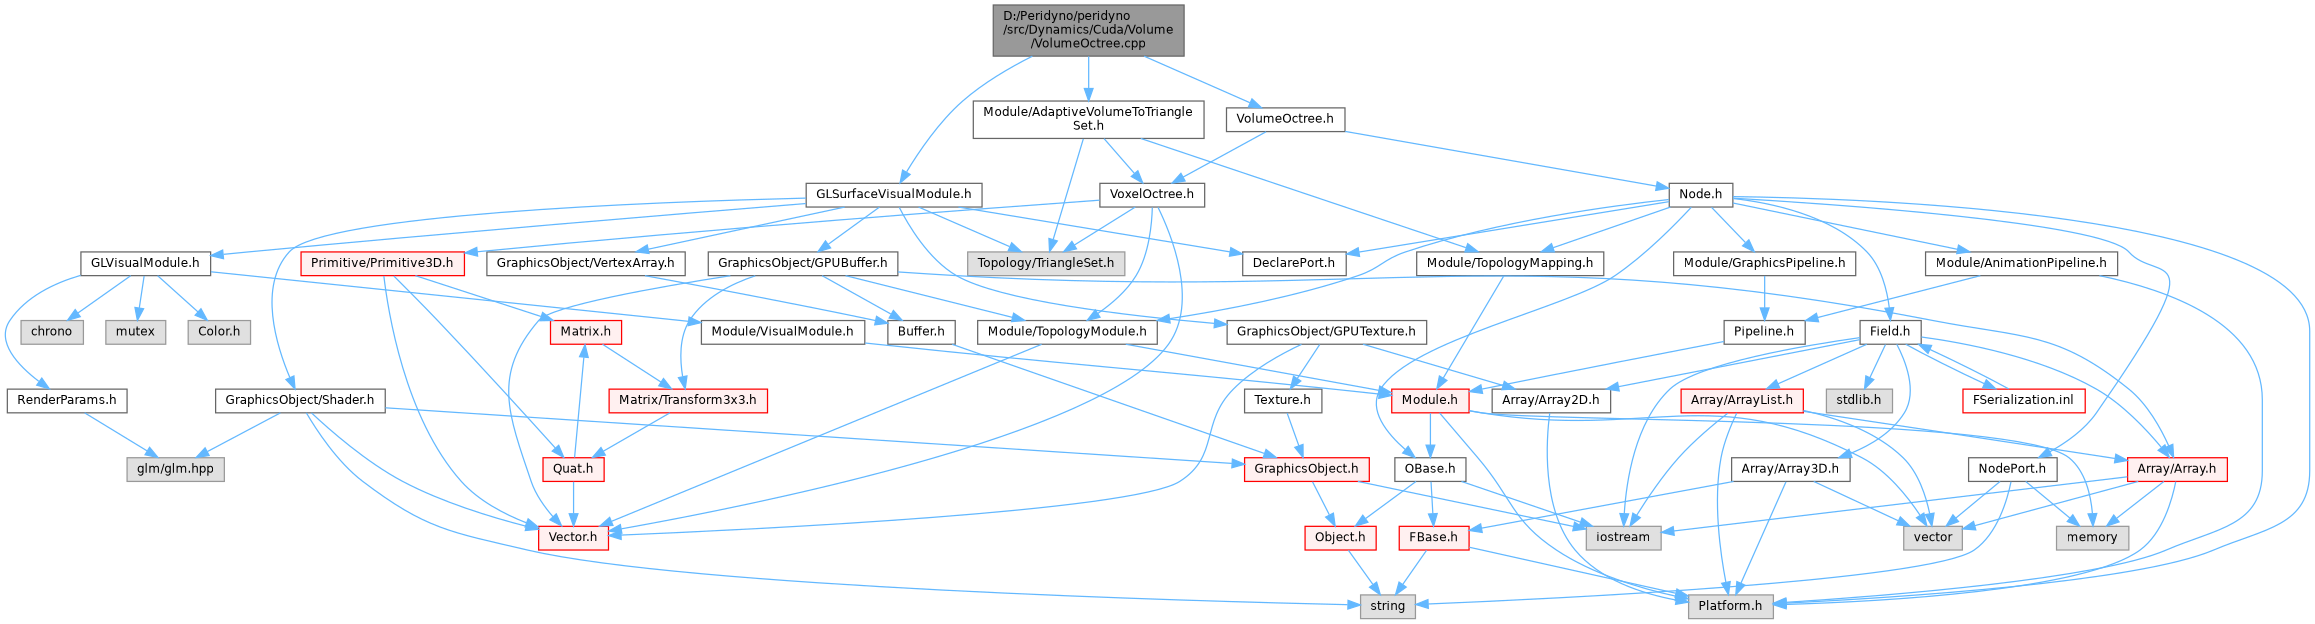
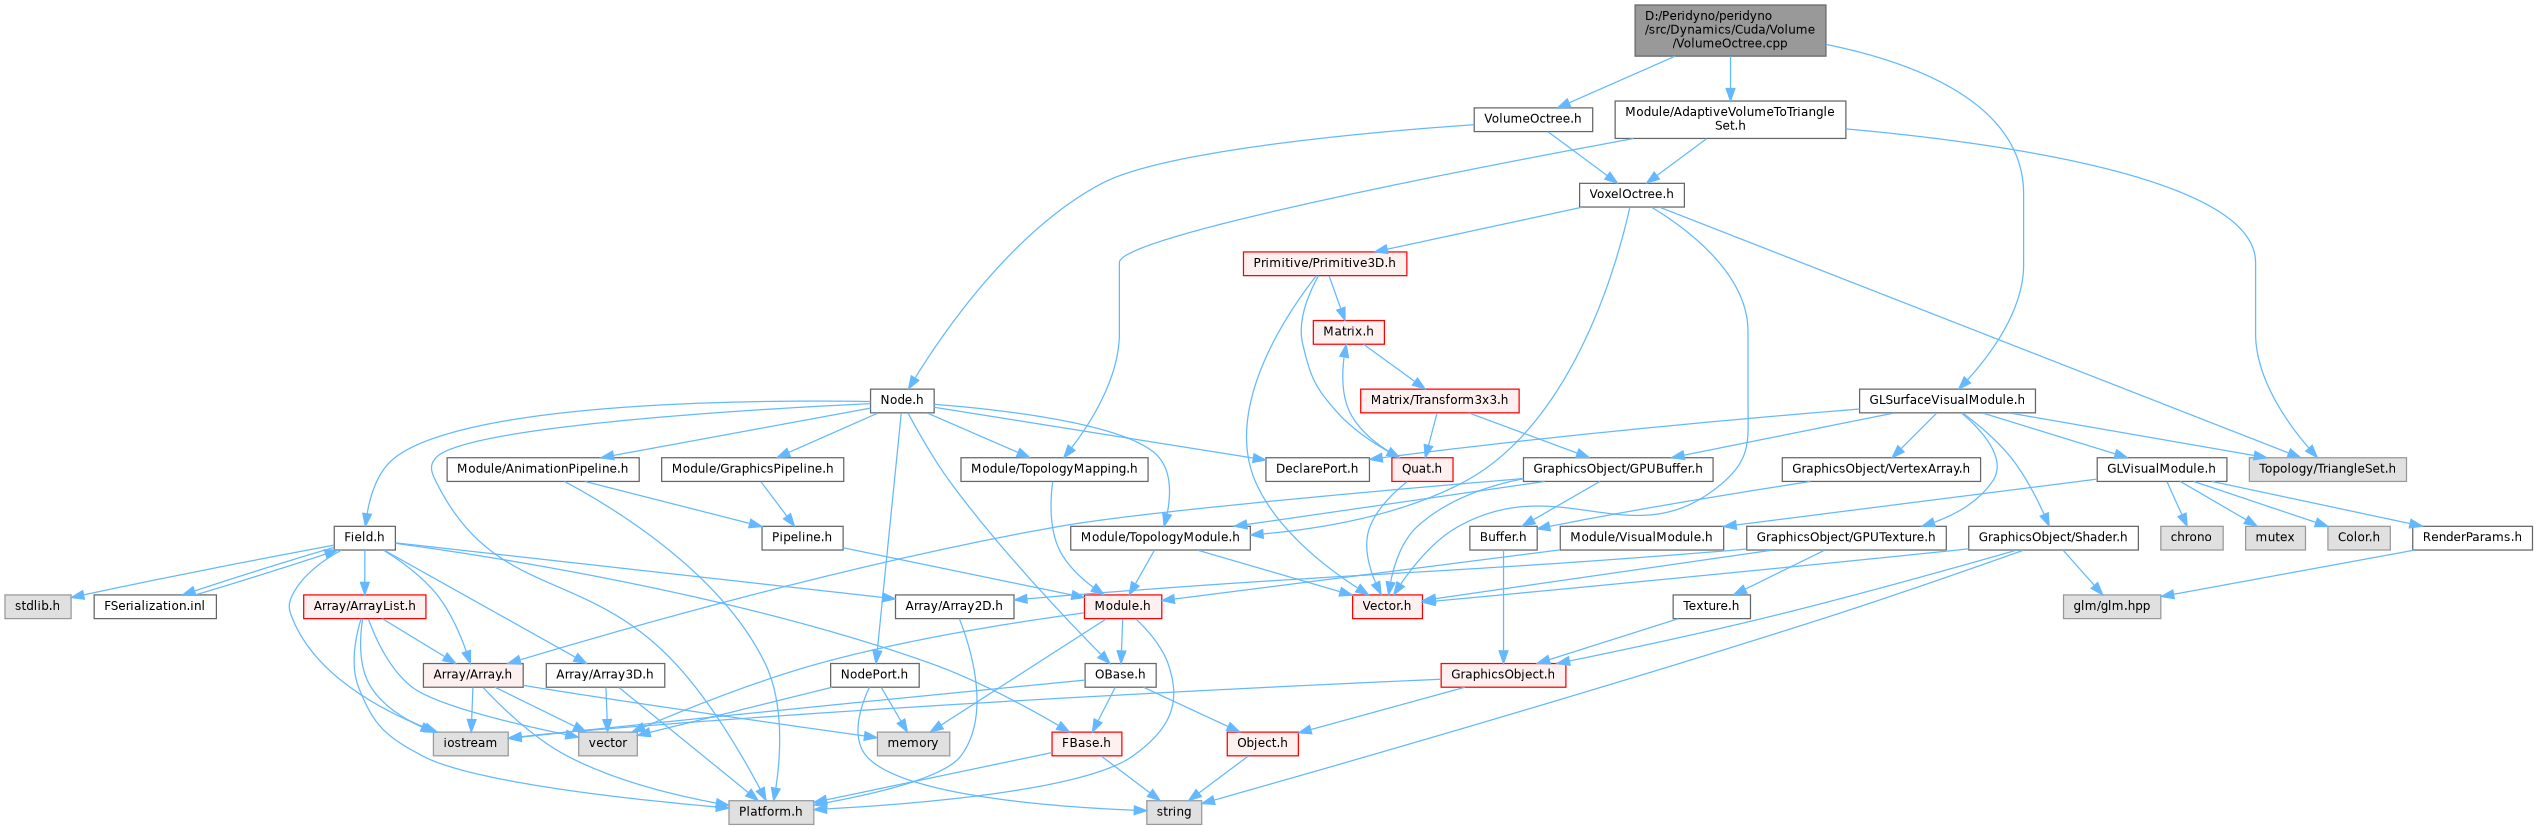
edge "GraphicsObject/GPUBuffer.h" -> "Matrix/Transform3x3.h": reversed
node "FSerialization.inl": color red -> grey40
node "Array/Array.h": color red -> grey40
edge "Array/Array3D.h" -> "FBase.h": now "Field.h" -> "FBase.h"
